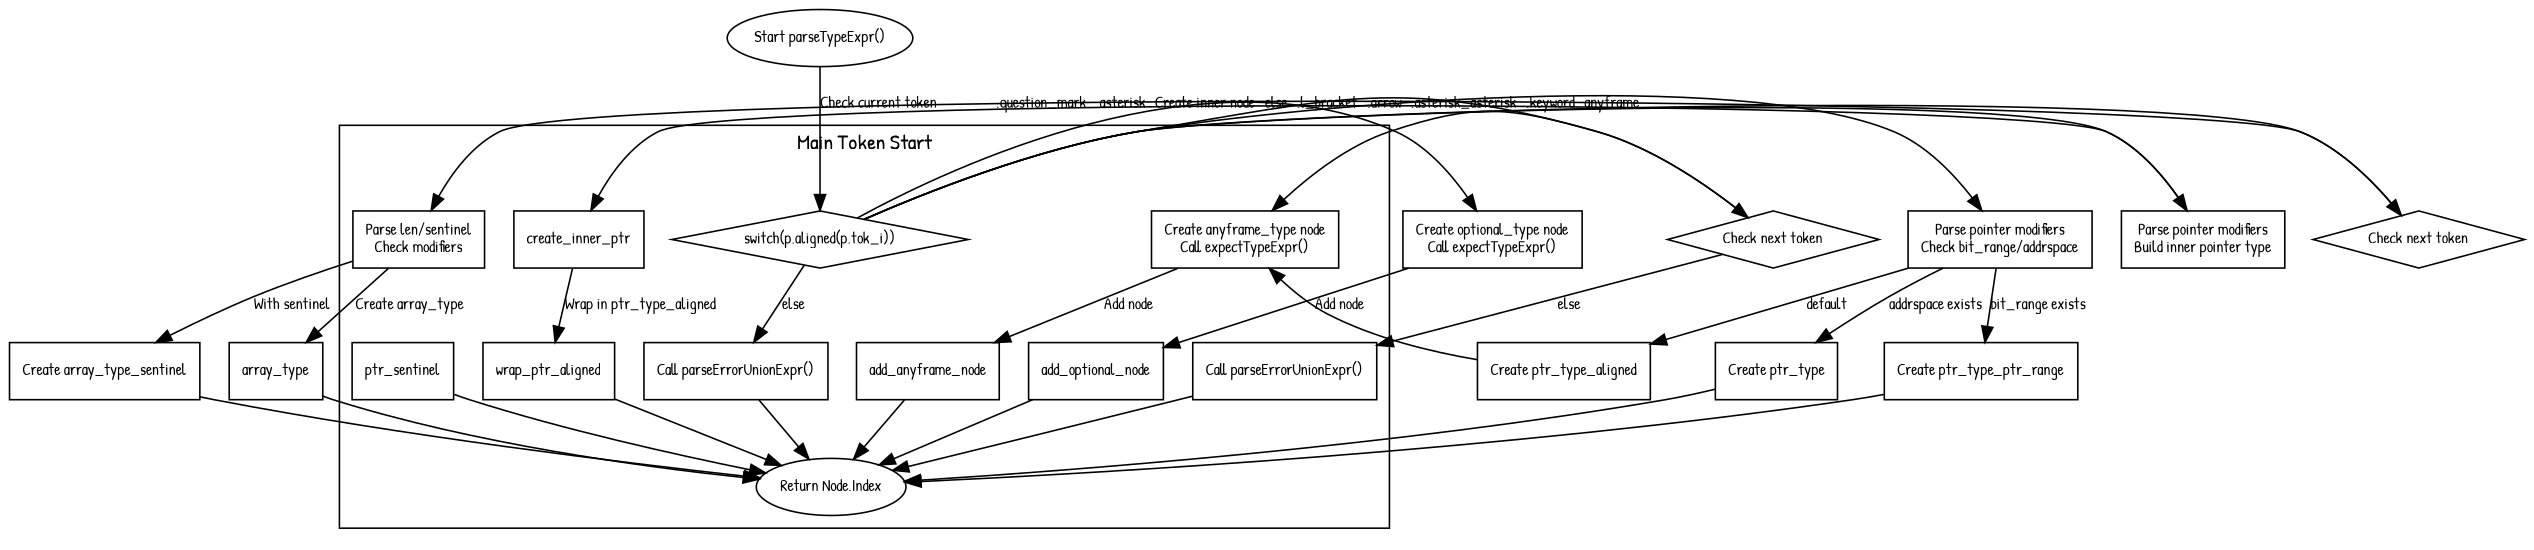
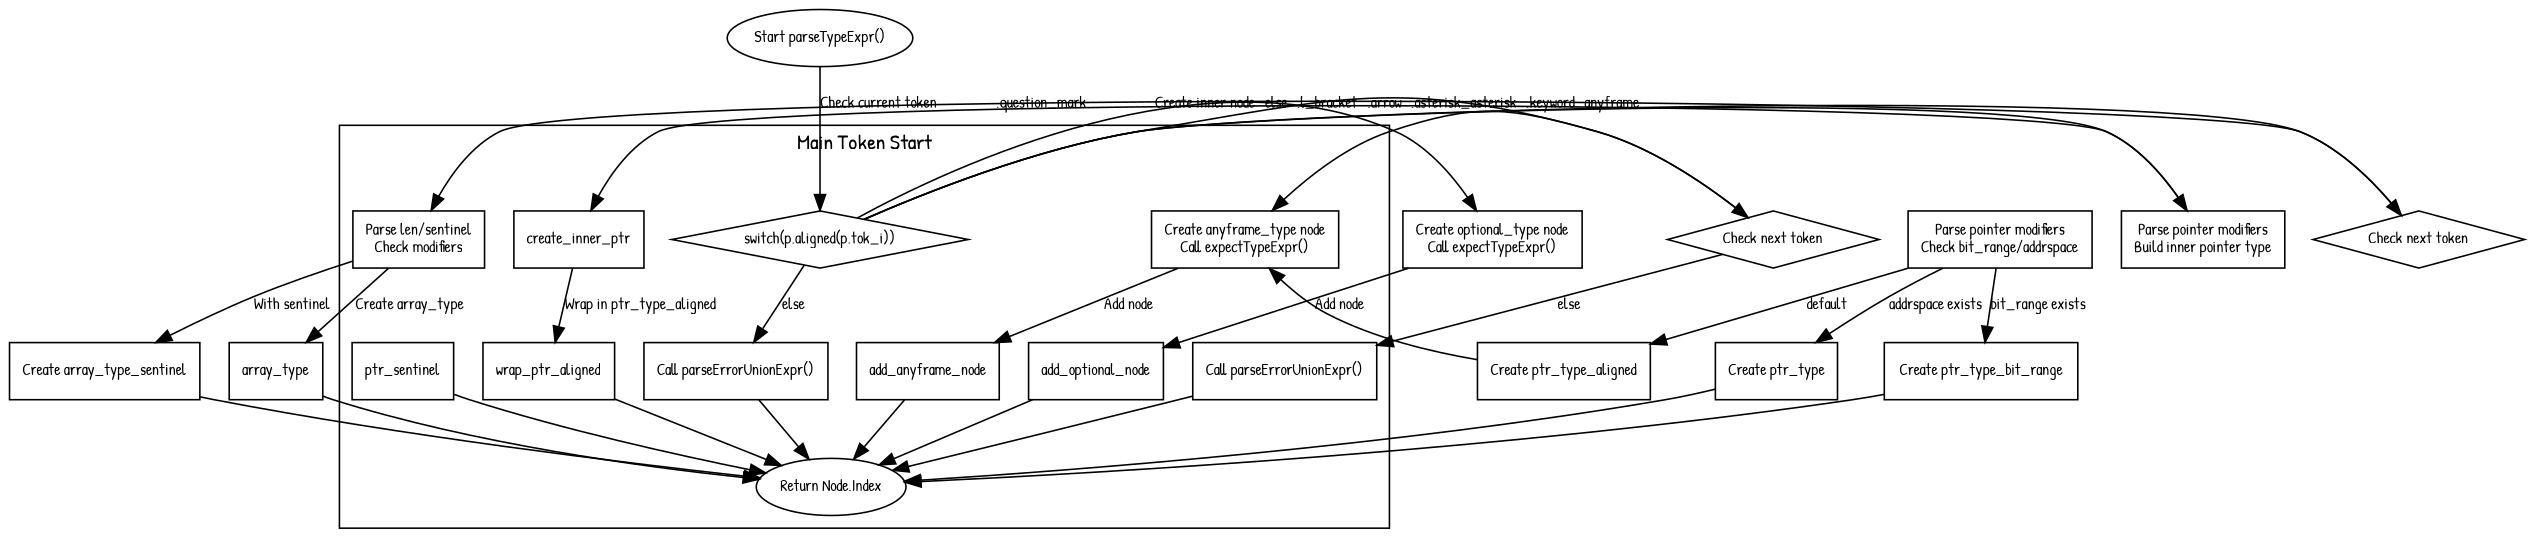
edge "switch(p.aligned(p.tok_i))" -> "Parse pointer modifiers Check bit_range/addrspace": removed, label ".asterisk"
node "Create ptr_type_ptr_range": label "Create ptr_type_ptr_range" -> "Create ptr_type_bit_range"
